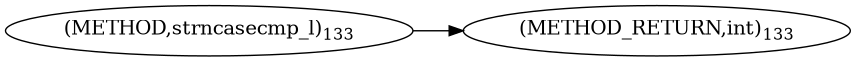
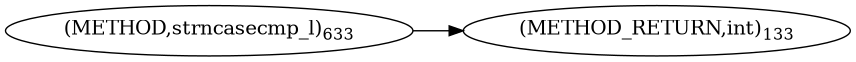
node "(METHOD,strncasecmp_l)": text "133" -> "633"
